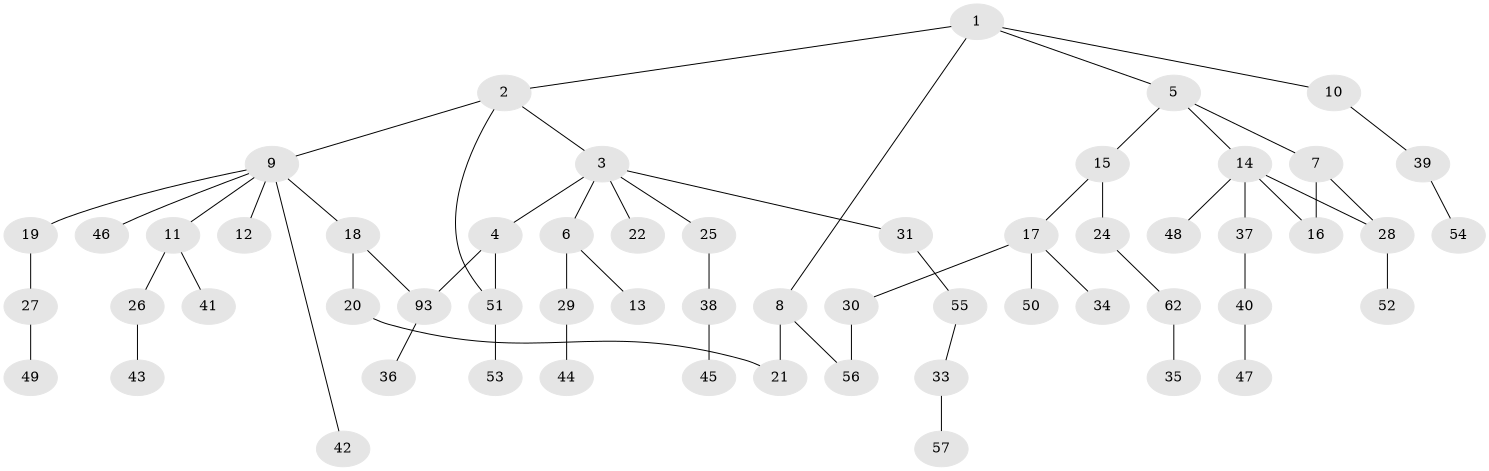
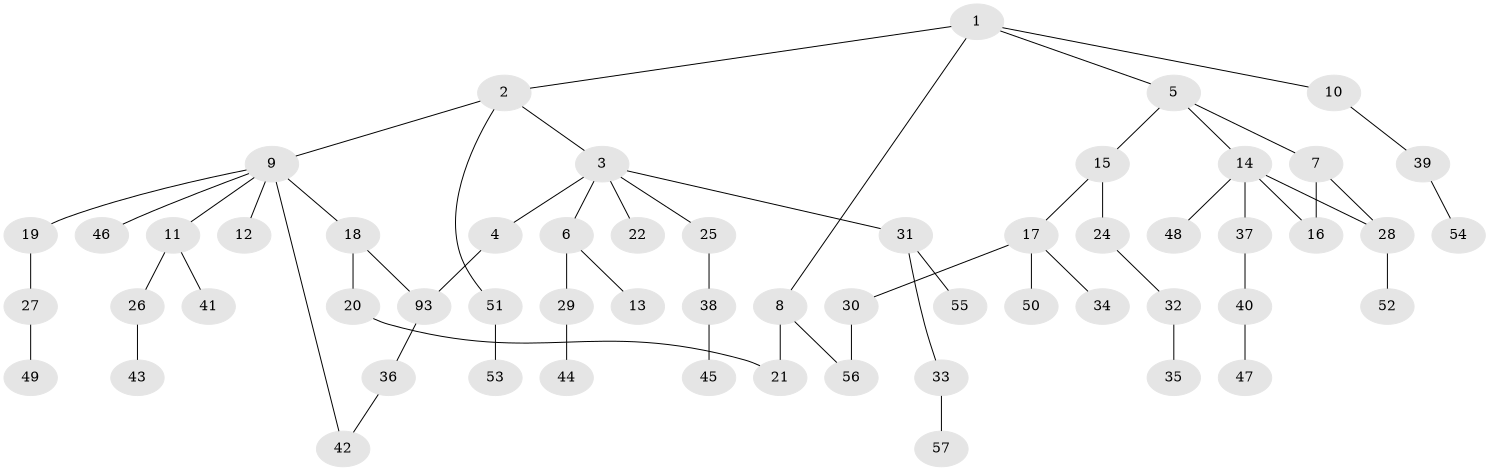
edge "4" -- "51": removed
node "62": label "62" -> "32"
edge "55" -- "33": now "31" -- "33"
edge "36" -- "42": added
